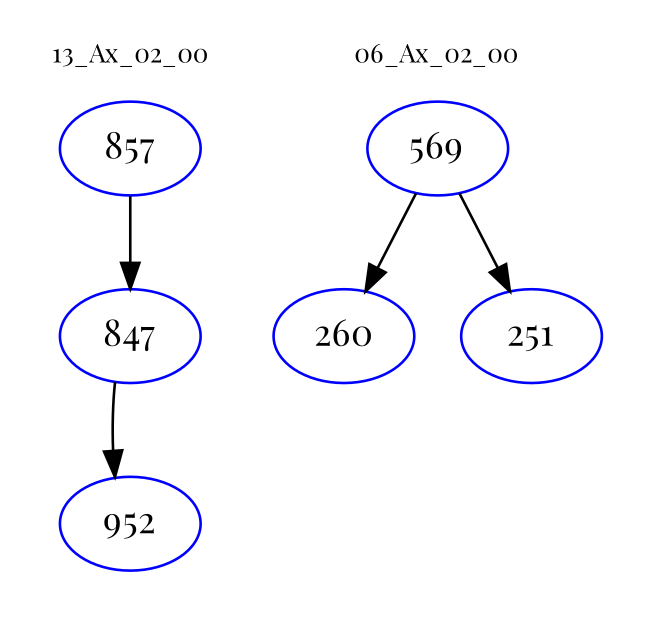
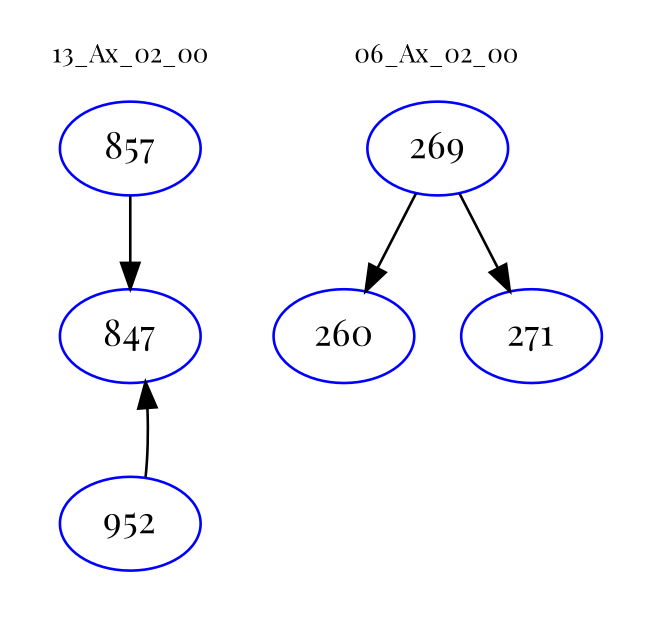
node "569": label "569" -> "269"
node "251": label "251" -> "271"
edge "847" -> "952": reversed
